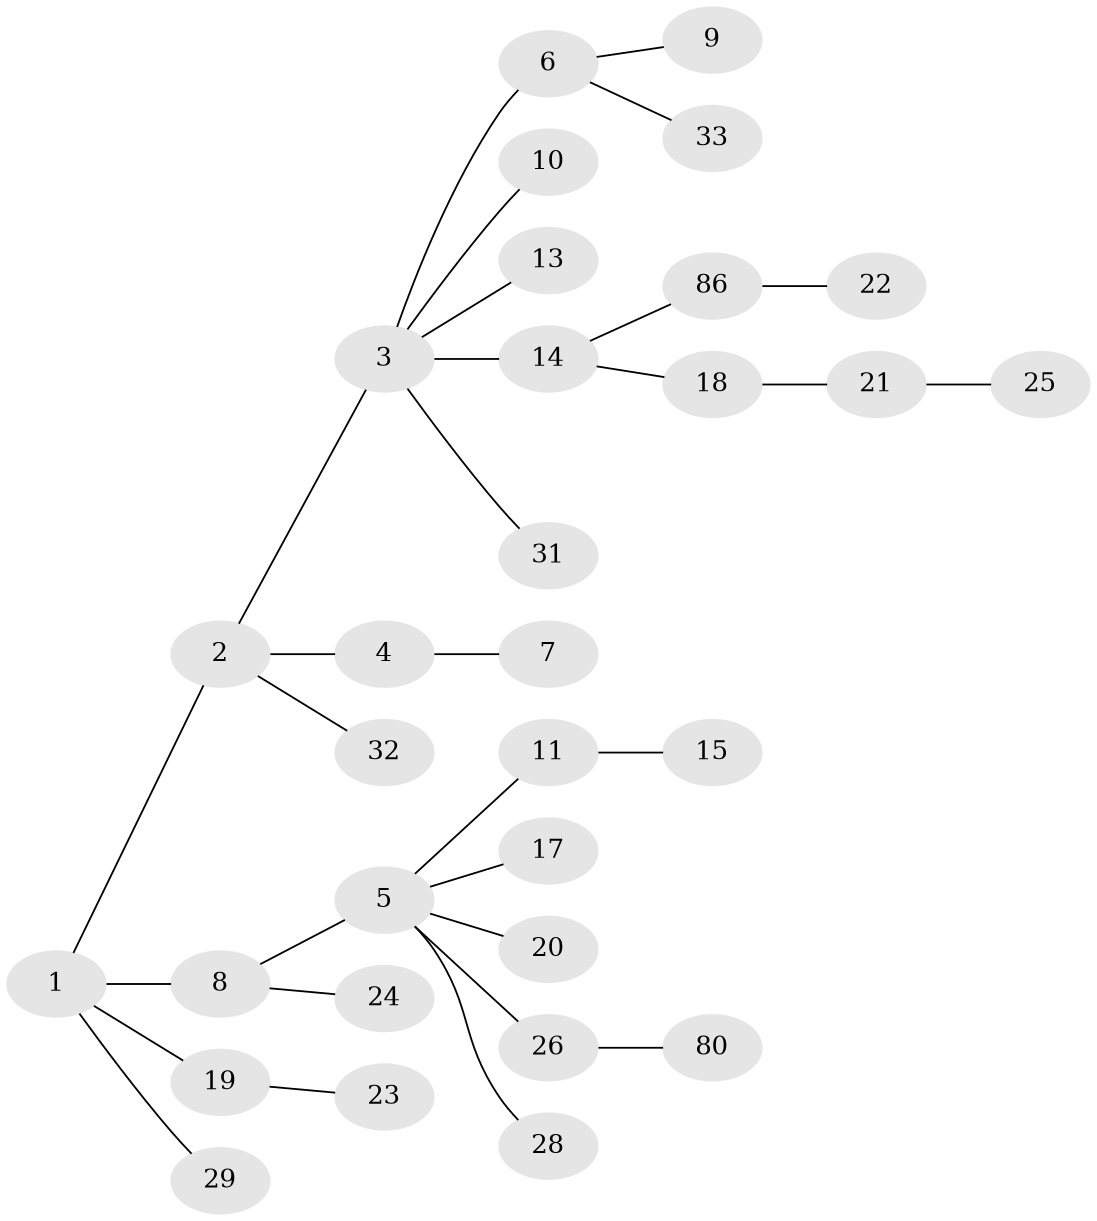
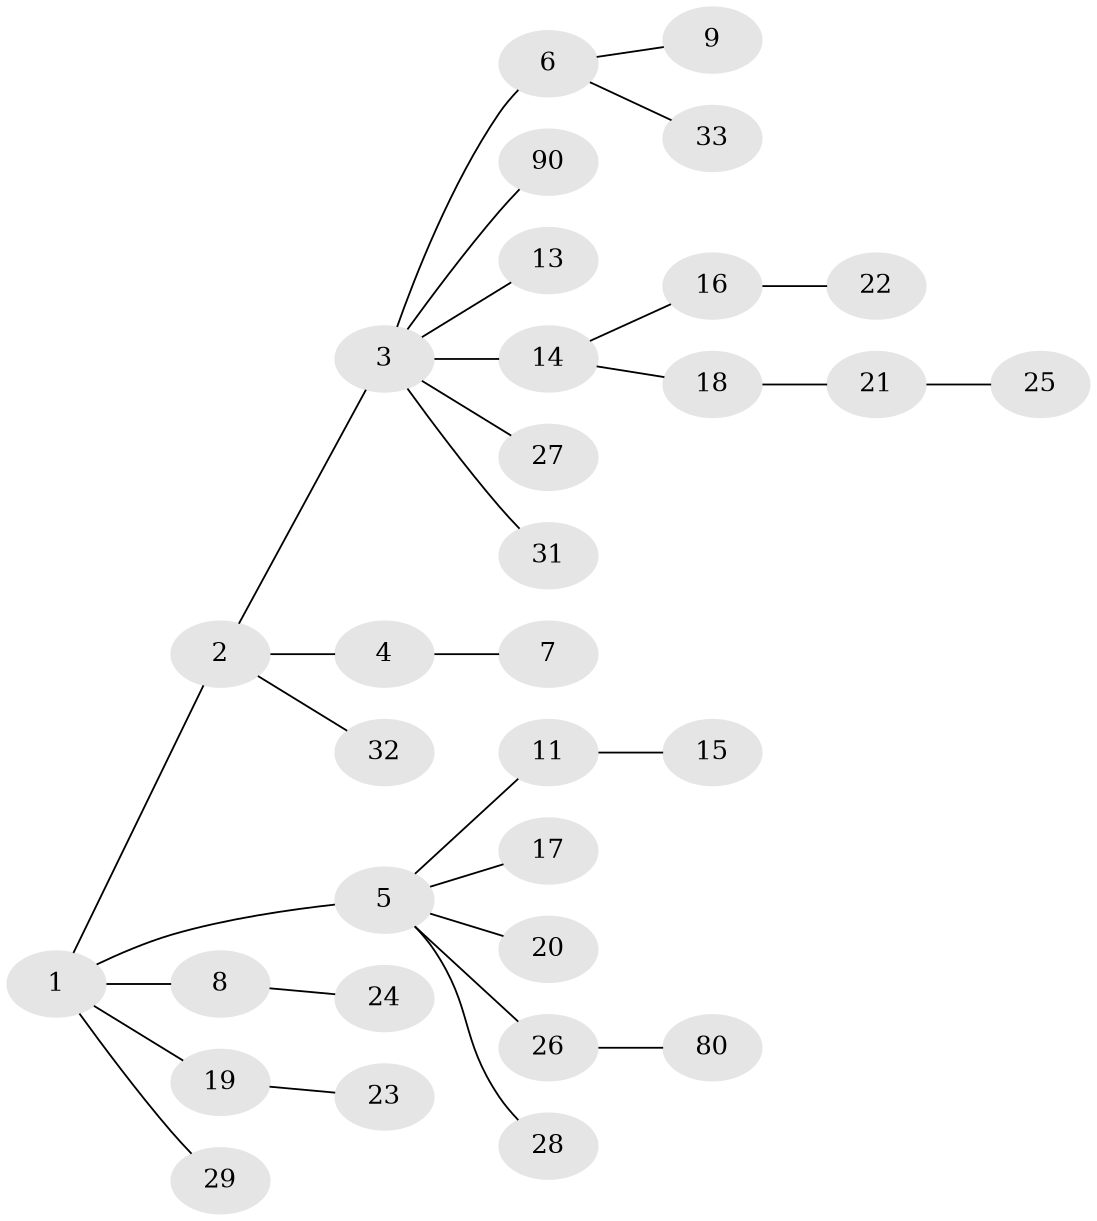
node "10": label "10" -> "90"
node "86": label "86" -> "16"
node "27": added
edge "5" -- "8": now "5" -- "1"
